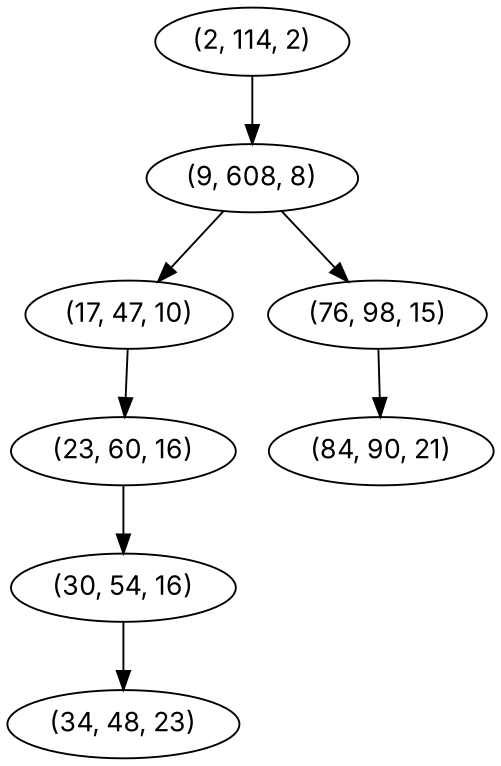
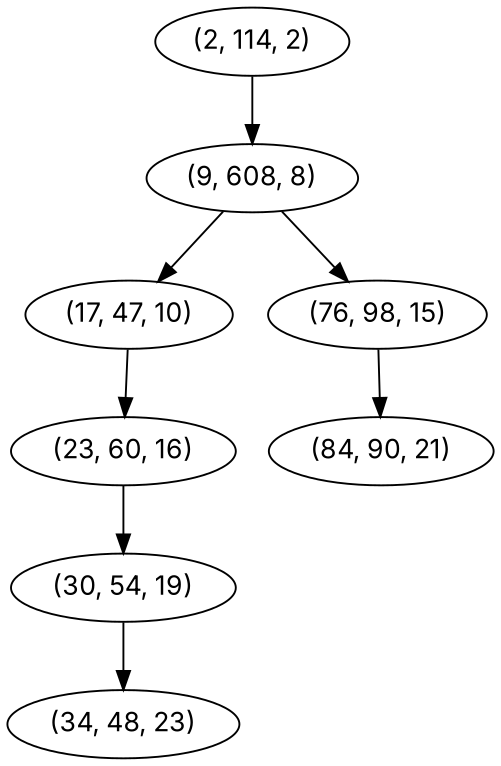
node "(30, 54, 16)": label "(30, 54, 16)" -> "(30, 54, 19)"
